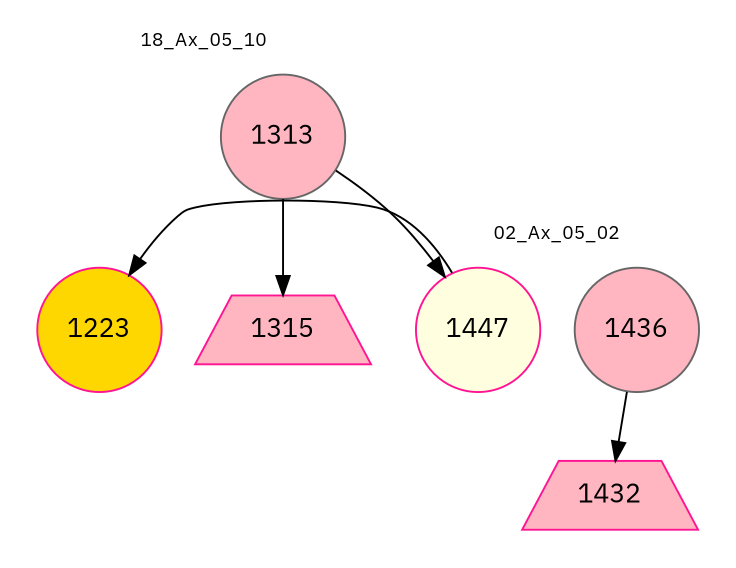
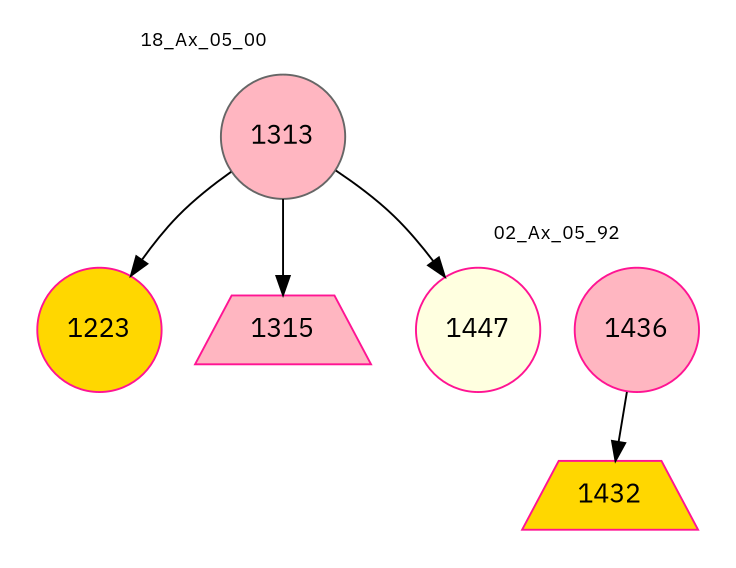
cluster "18_Ax_05_10": label "18_Ax_05_10" -> "18_Ax_05_00"
edge "1447" -> "1223": now "1313" -> "1223"
cluster "02_Ax_05_02": label "02_Ax_05_02" -> "02_Ax_05_92"
node "1436": color gray40 -> deeppink
node "1432": fillcolor lightpink -> gold
